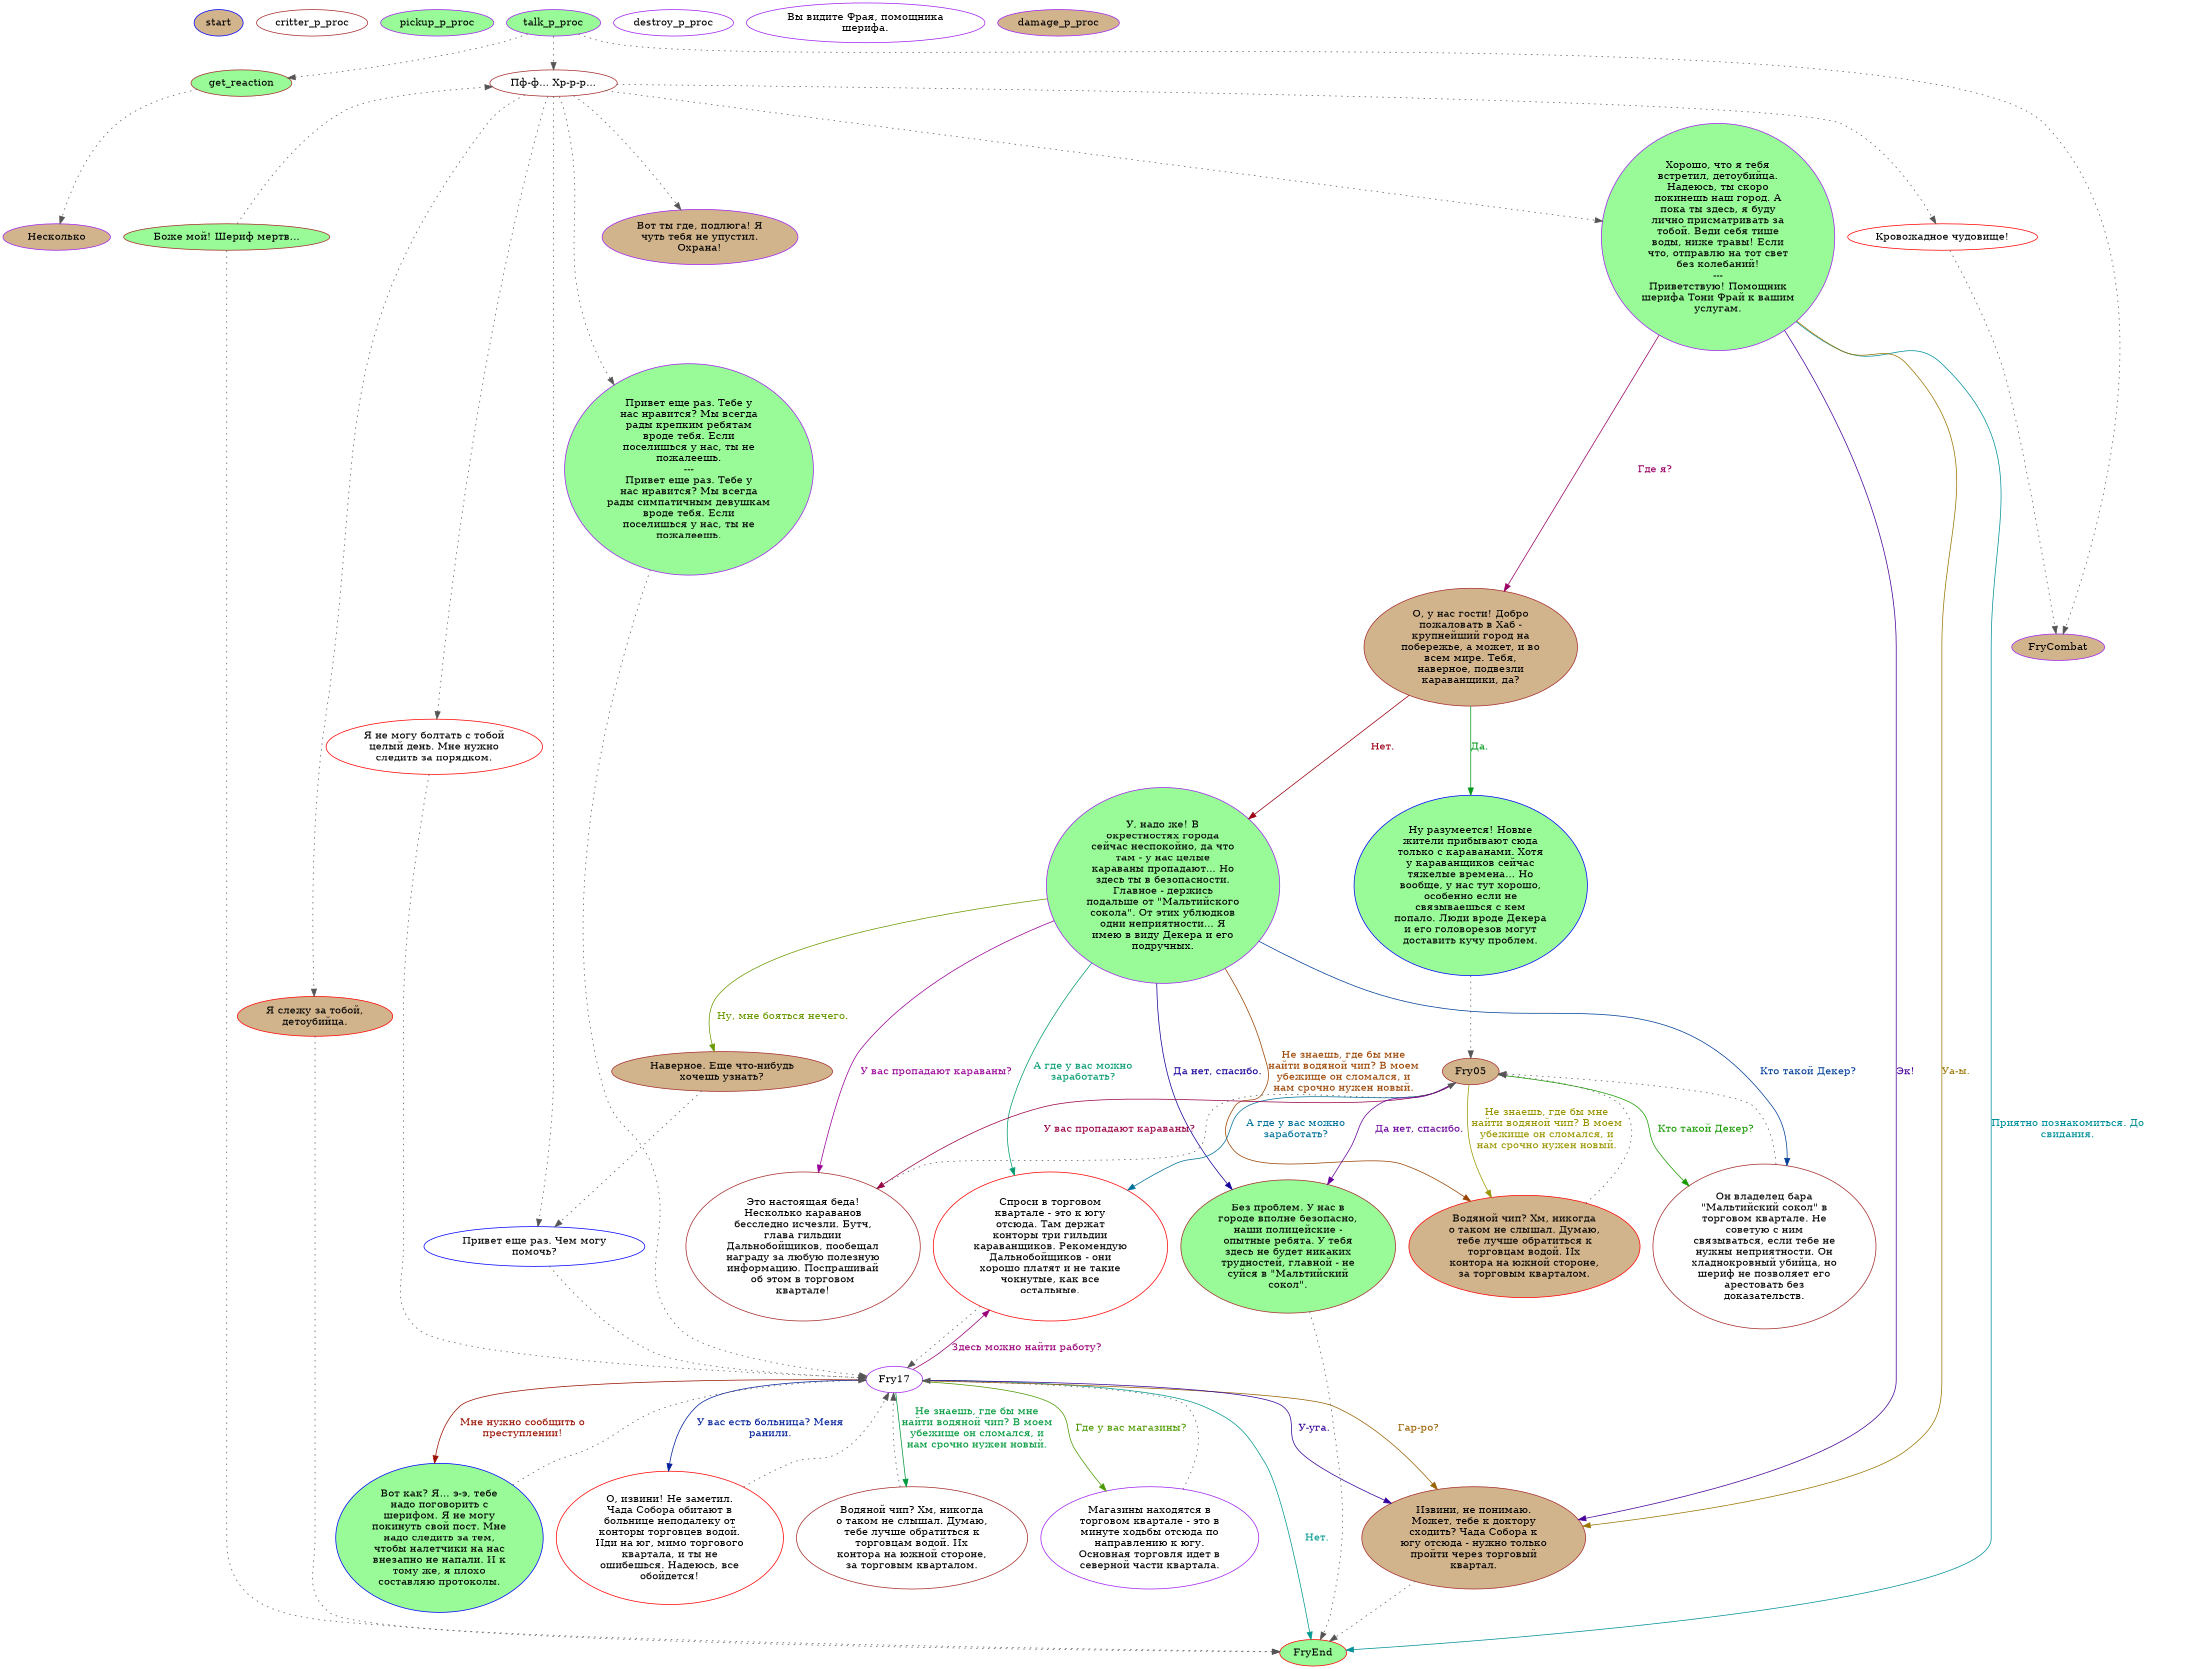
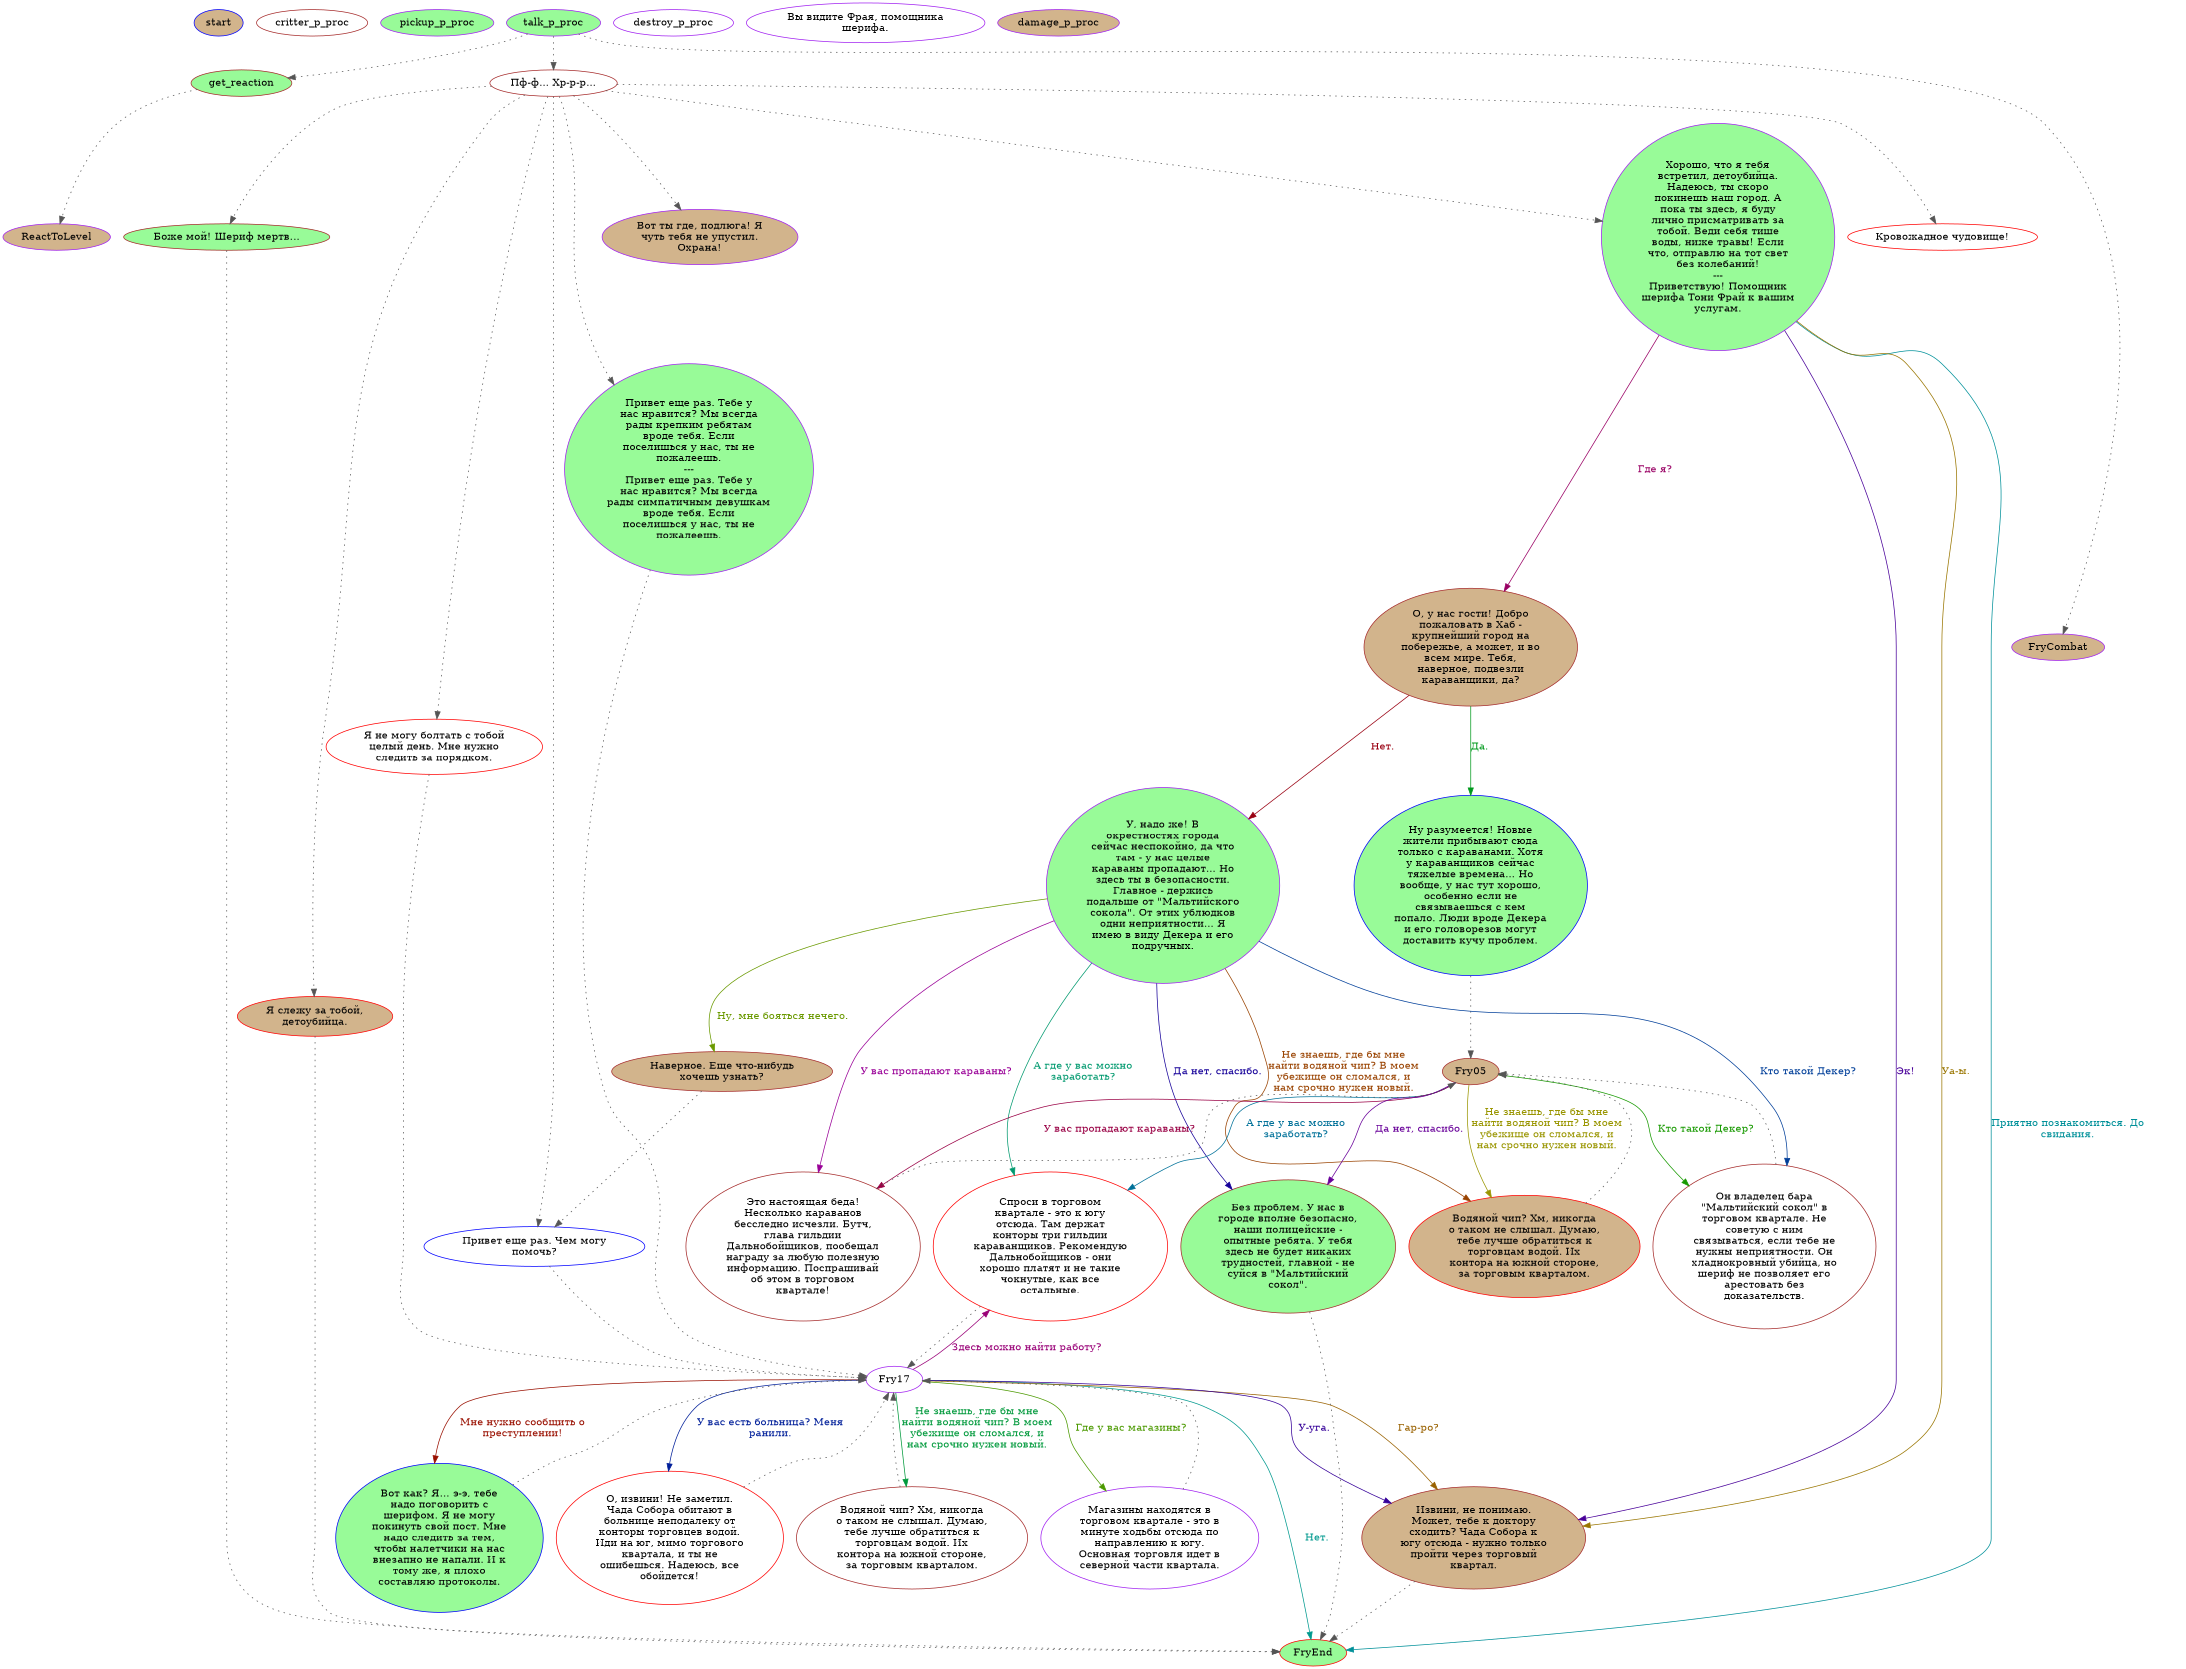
edge "Боже мой! Шериф мертв..." -> "Пф-ф... Хр-р-р...": reversed
node "Несколько": label "Несколько" -> "ReactToLevel"
edge "Кровожадное чудовище!" -> "FryCombat": removed
